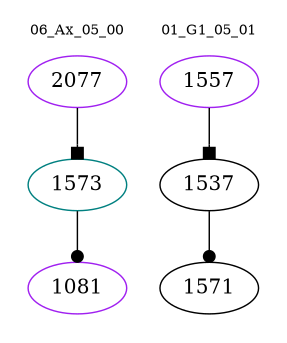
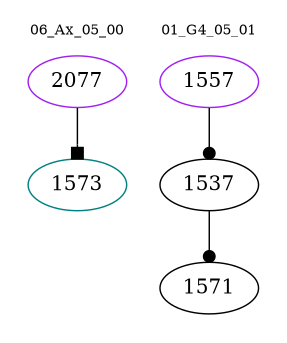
cluster "01_G1_05_01": label "01_G1_05_01" -> "01_G4_05_01"
edge "1557" -> "1537": arrowhead box -> dot
node "1081": removed
